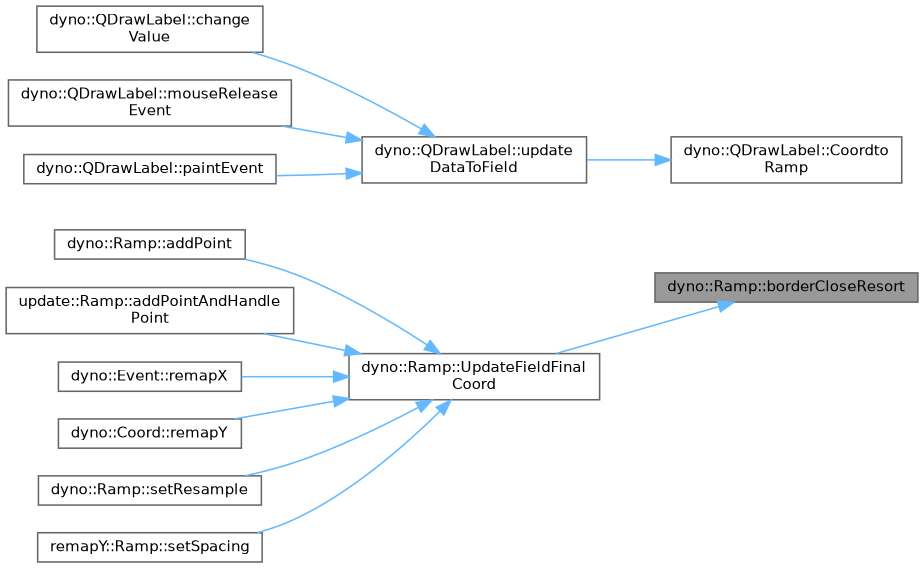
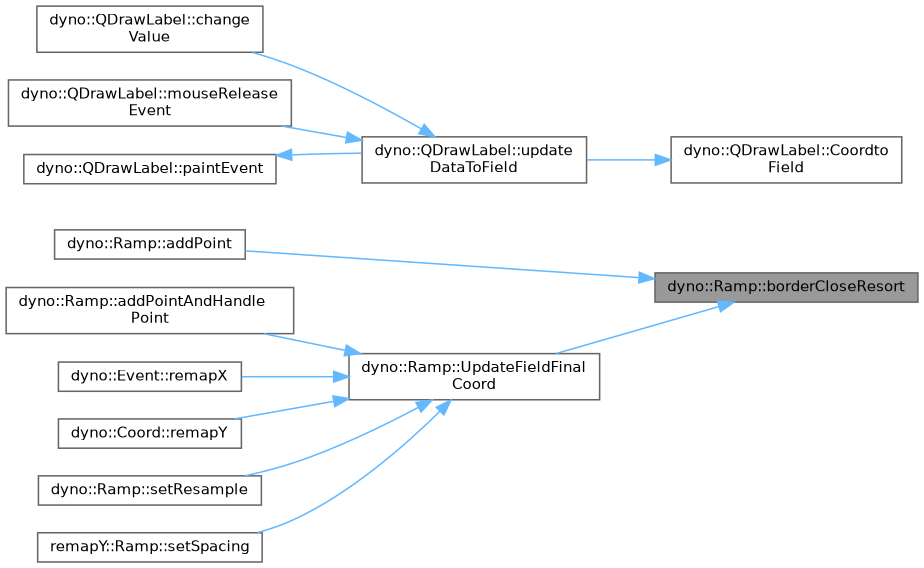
node "dyno::QDrawLabel::Coordto Ramp": label "dyno::QDrawLabel::Coordto Ramp" -> "dyno::QDrawLabel::Coordto Field"
edge "dyno::QDrawLabel::paintEvent" -> "dyno::QDrawLabel::update DataToField": reversed
edge "dyno::Ramp::addPoint" -> "dyno::Ramp::UpdateFieldFinal Coord": now "dyno::Ramp::addPoint" -> "dyno::Ramp::borderCloseResort"
node "update::Ramp::addPointAndHandle Point": label "update::Ramp::addPointAndHandle Point" -> "dyno::Ramp::addPointAndHandle Point"
